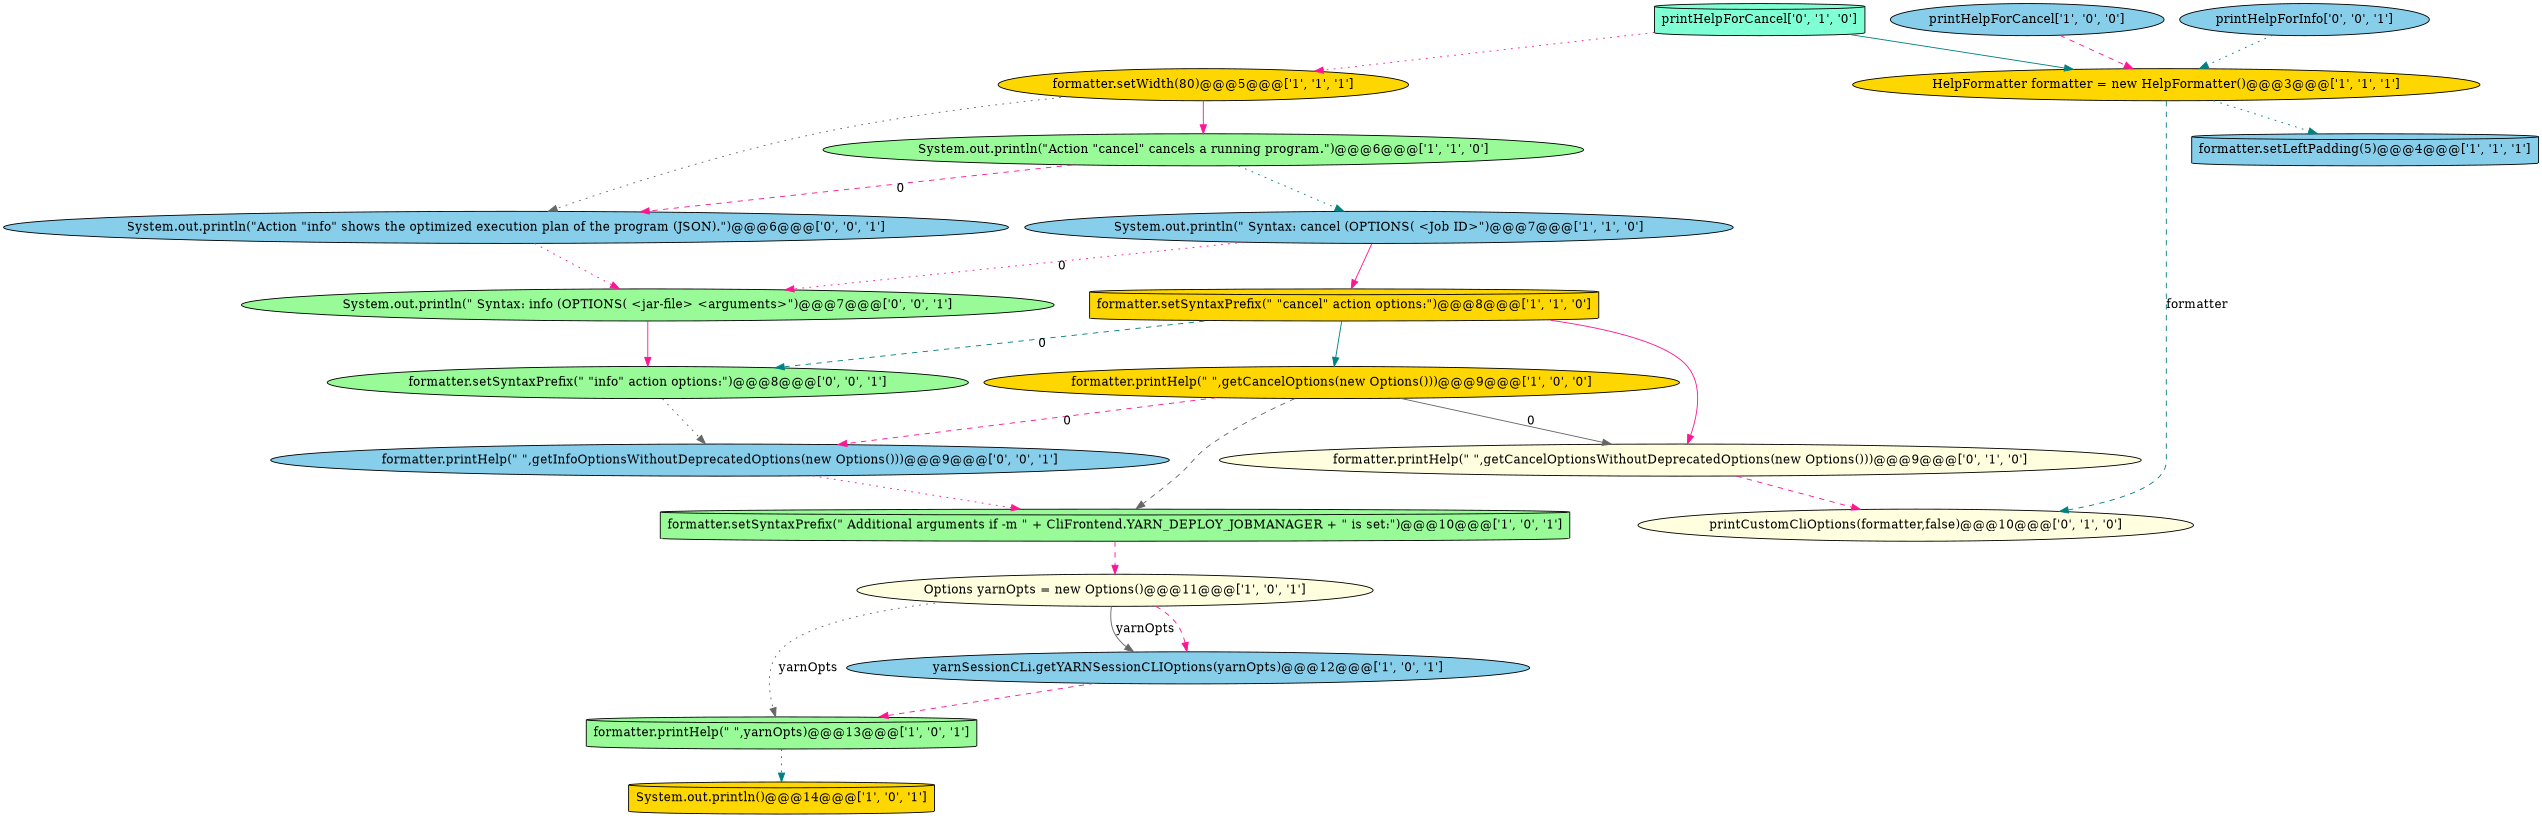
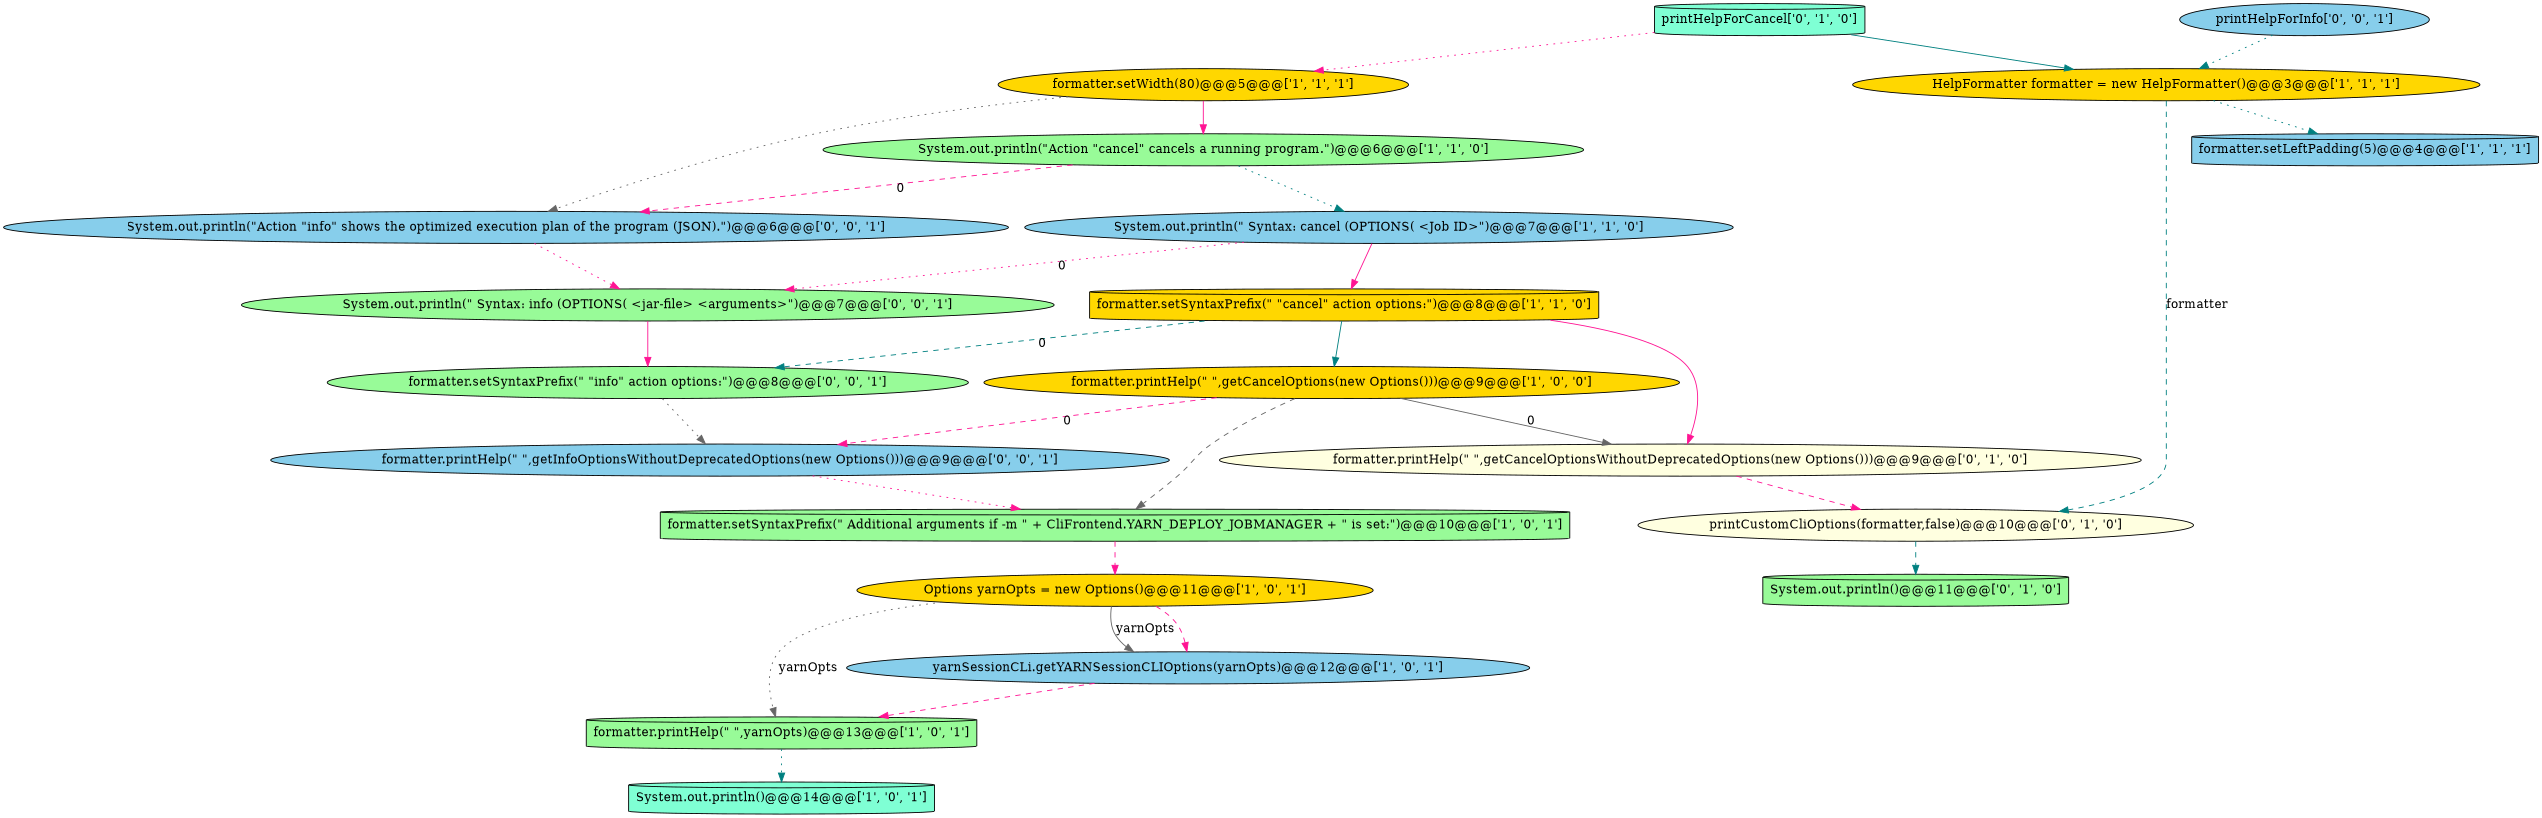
node "printHelpForCancel['1', '0', '0']": removed
node "Options yarnOpts = new Options()@@@11@@@['1', '0', '1']": fillcolor lightyellow -> gold
node "System.out.println()@@@11@@@['0', '1', '0']": added
node "System.out.println()@@@14@@@['1', '0', '1']": fillcolor gold -> aquamarine
